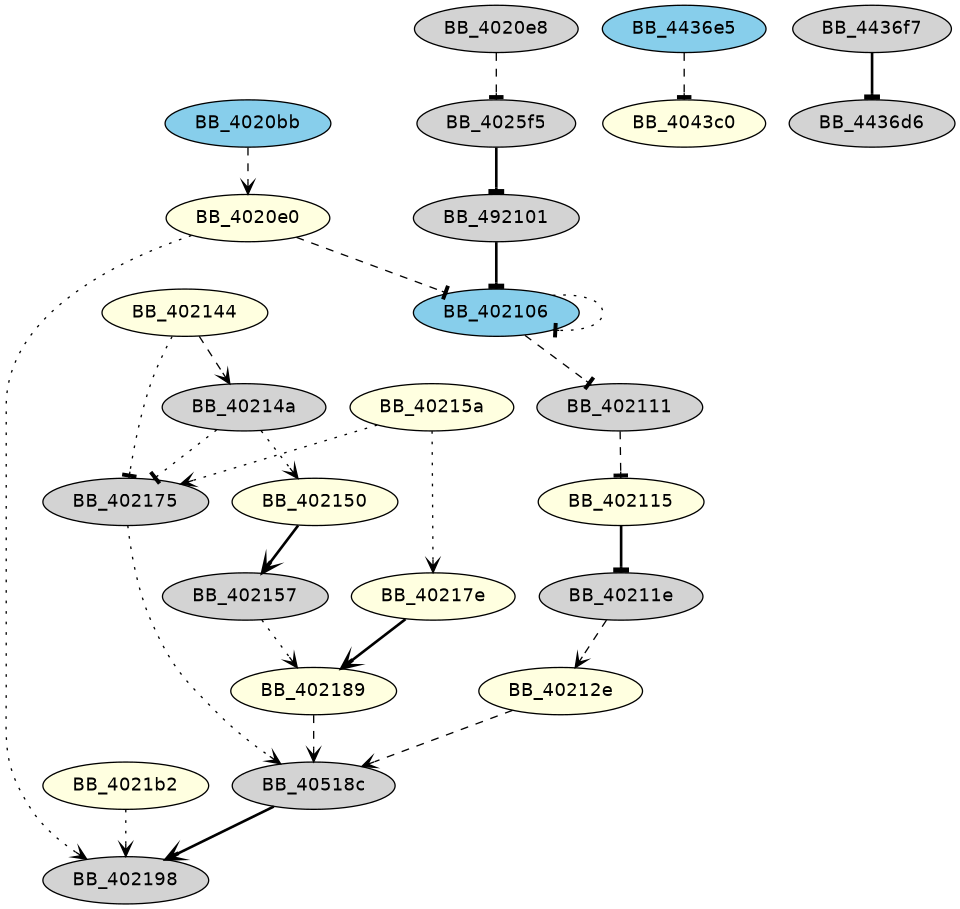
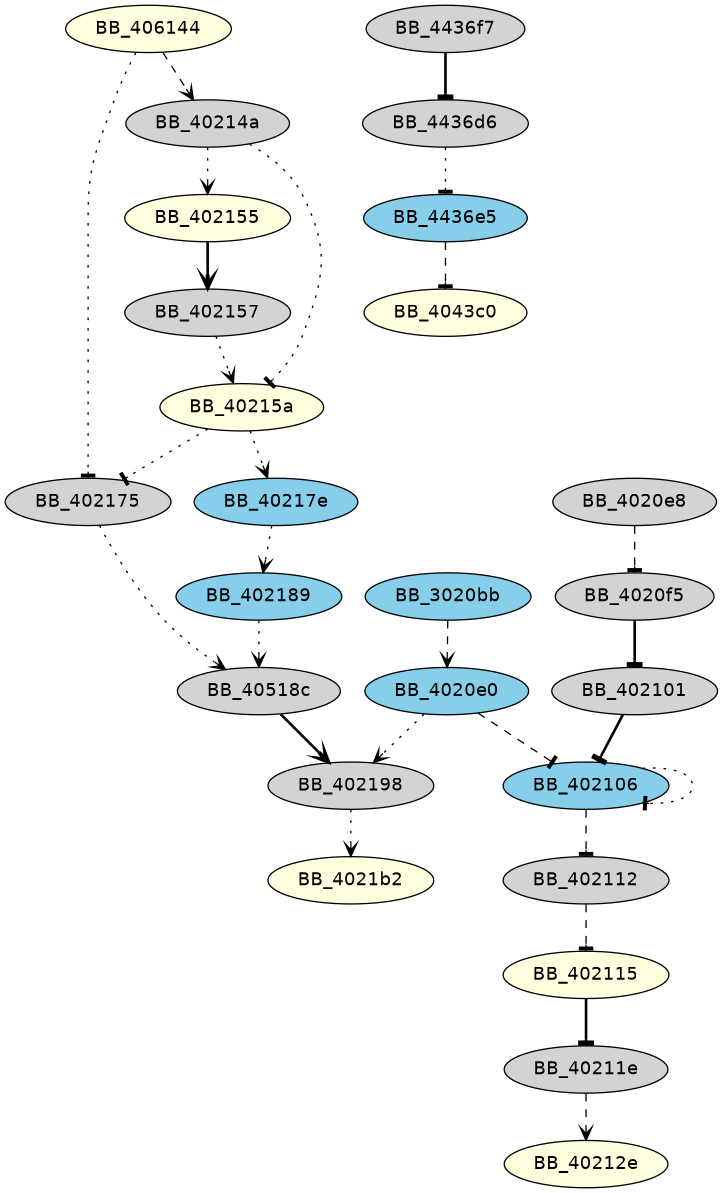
node "BB_4020bb": label "BB_4020bb" -> "BB_3020bb"
node "BB_4025f5": label "BB_4025f5" -> "BB_4020f5"
edge "BB_4436d6" -> "BB_4436e5": added
node "BB_4020e0": fillcolor lightyellow -> skyblue
node "BB_492101": label "BB_492101" -> "BB_402101"
node "BB_402144": label "BB_402144" -> "BB_406144"
node "BB_402111": label "BB_402111" -> "BB_402112"
edge "BB_40215a" -> "BB_402175": arrowhead vee -> tee
edge "BB_40214a" -> "BB_402175": now "BB_40214a" -> "BB_40215a"
node "BB_402150": label "BB_402150" -> "BB_402155"
node "BB_40217e": fillcolor lightyellow -> skyblue
edge "BB_402157" -> "BB_402189": now "BB_402157" -> "BB_40215a"
edge "BB_40217e" -> "BB_402189": style bold -> dotted
node "BB_402189": fillcolor lightyellow -> skyblue
edge "BB_402189" -> "BB_40518c": style dashed -> dotted
edge "BB_40212e" -> "BB_40518c": removed
edge "BB_4021b2" -> "BB_402198": reversed
